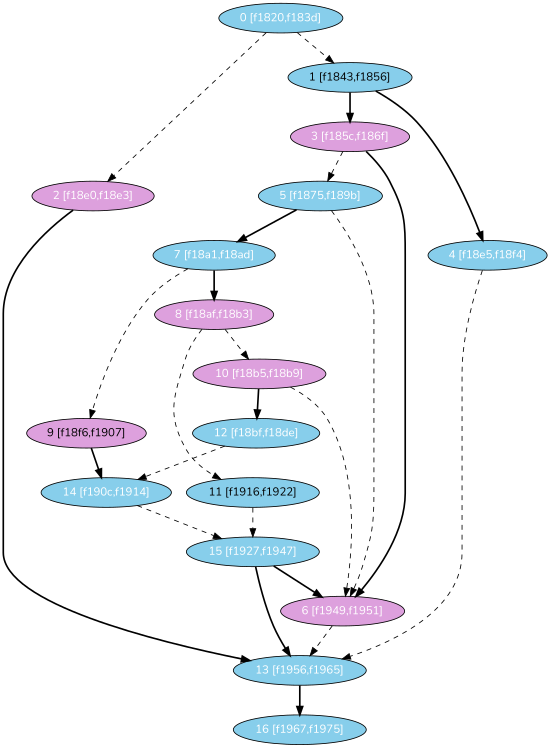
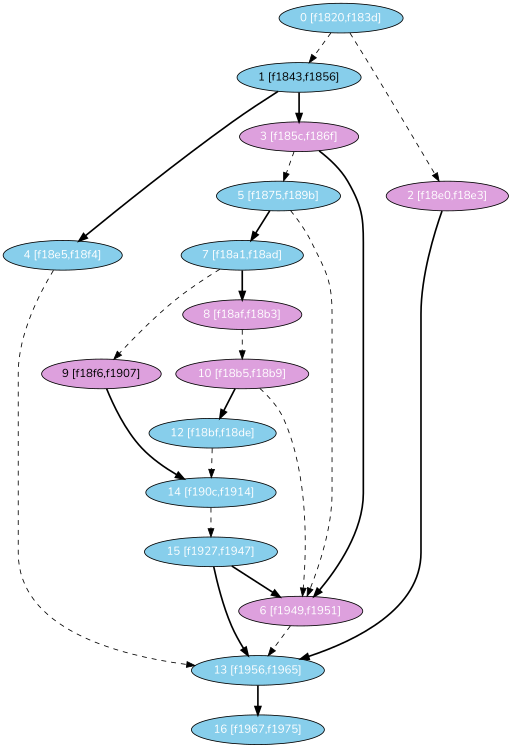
node "11 [f1916,f1922]": removed
